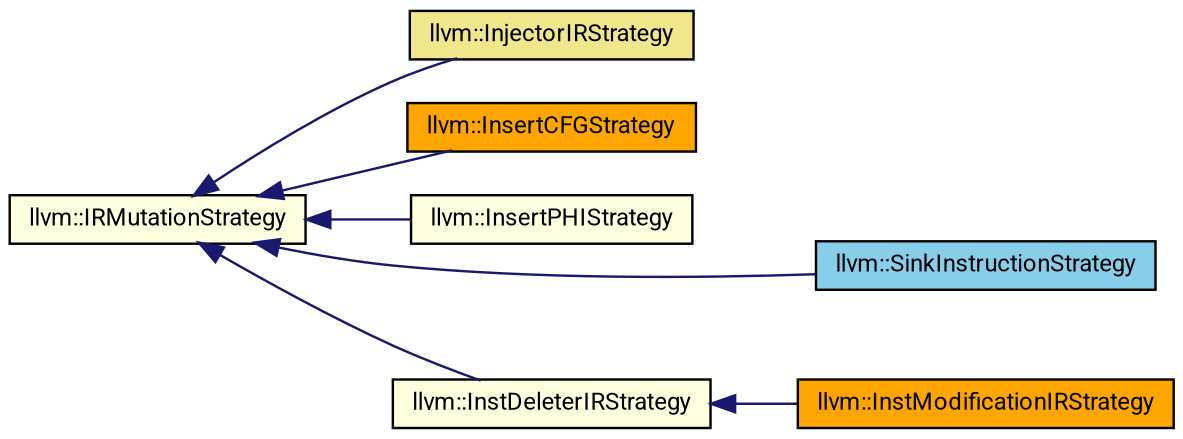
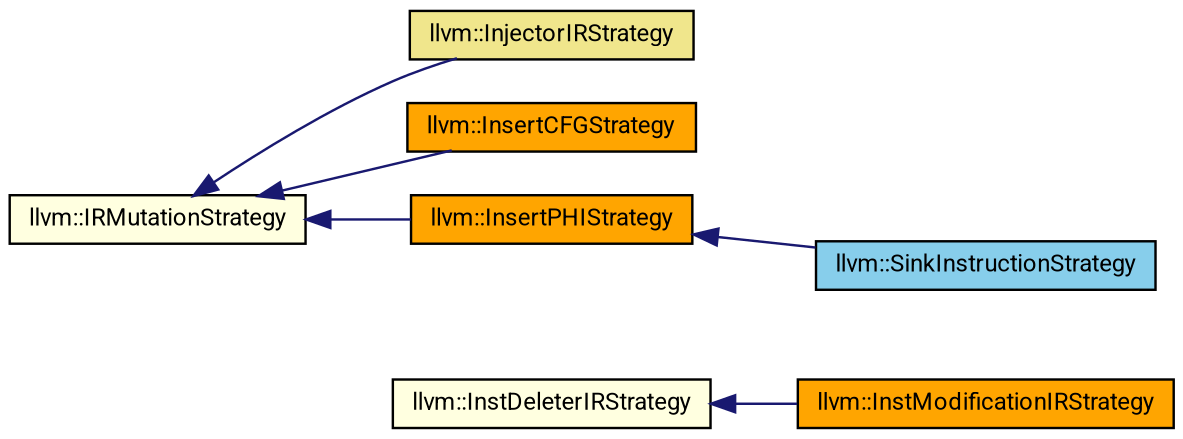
node "llvm::InsertPHIStrategy": fillcolor lightyellow -> orange
edge "llvm::SinkInstructionStrategy" -> "llvm::IRMutationStrategy": now "llvm::SinkInstructionStrategy" -> "llvm::InsertPHIStrategy"
edge "llvm::InstDeleterIRStrategy" -> "llvm::IRMutationStrategy": removed
